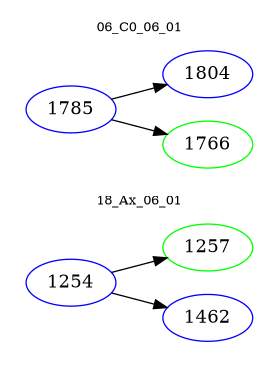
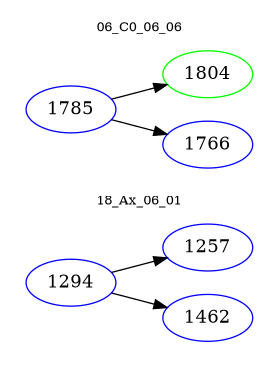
cluster "06_C0_06_01": label "06_C0_06_01" -> "06_C0_06_06"
node "1804": color blue -> green
node "1766": color green -> blue
node "1257": color green -> blue
node "1254": label "1254" -> "1294"
